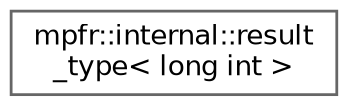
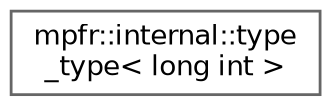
node "mpfr::internal::result _type< long int >": label "mpfr::internal::result _type< long int >" -> "mpfr::internal::type _type< long int >"
